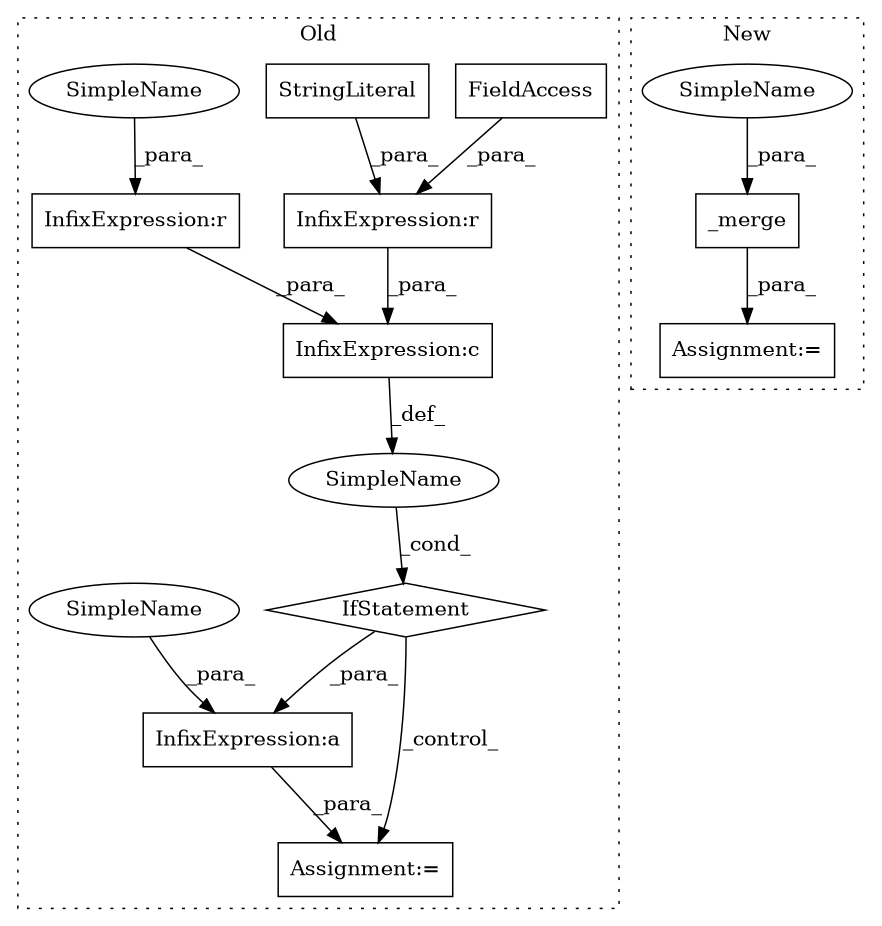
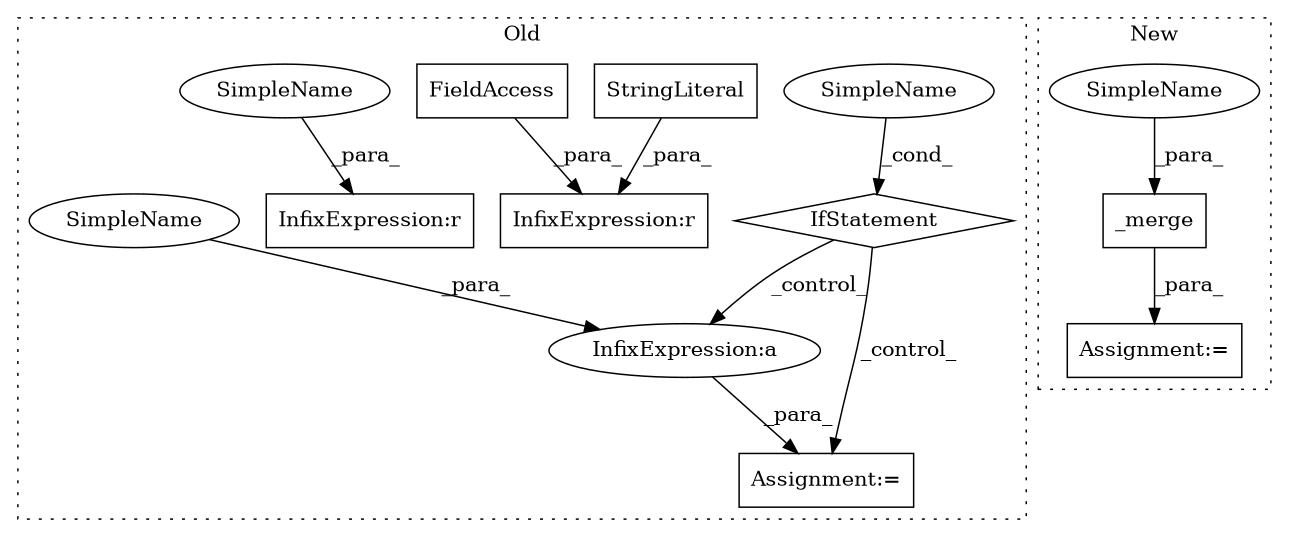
node "InfixExpression:c": removed
edge "IfStatement" -> "InfixExpression:a": label "_para_" -> "_control_"
node "InfixExpression:a": shape box -> ellipse
